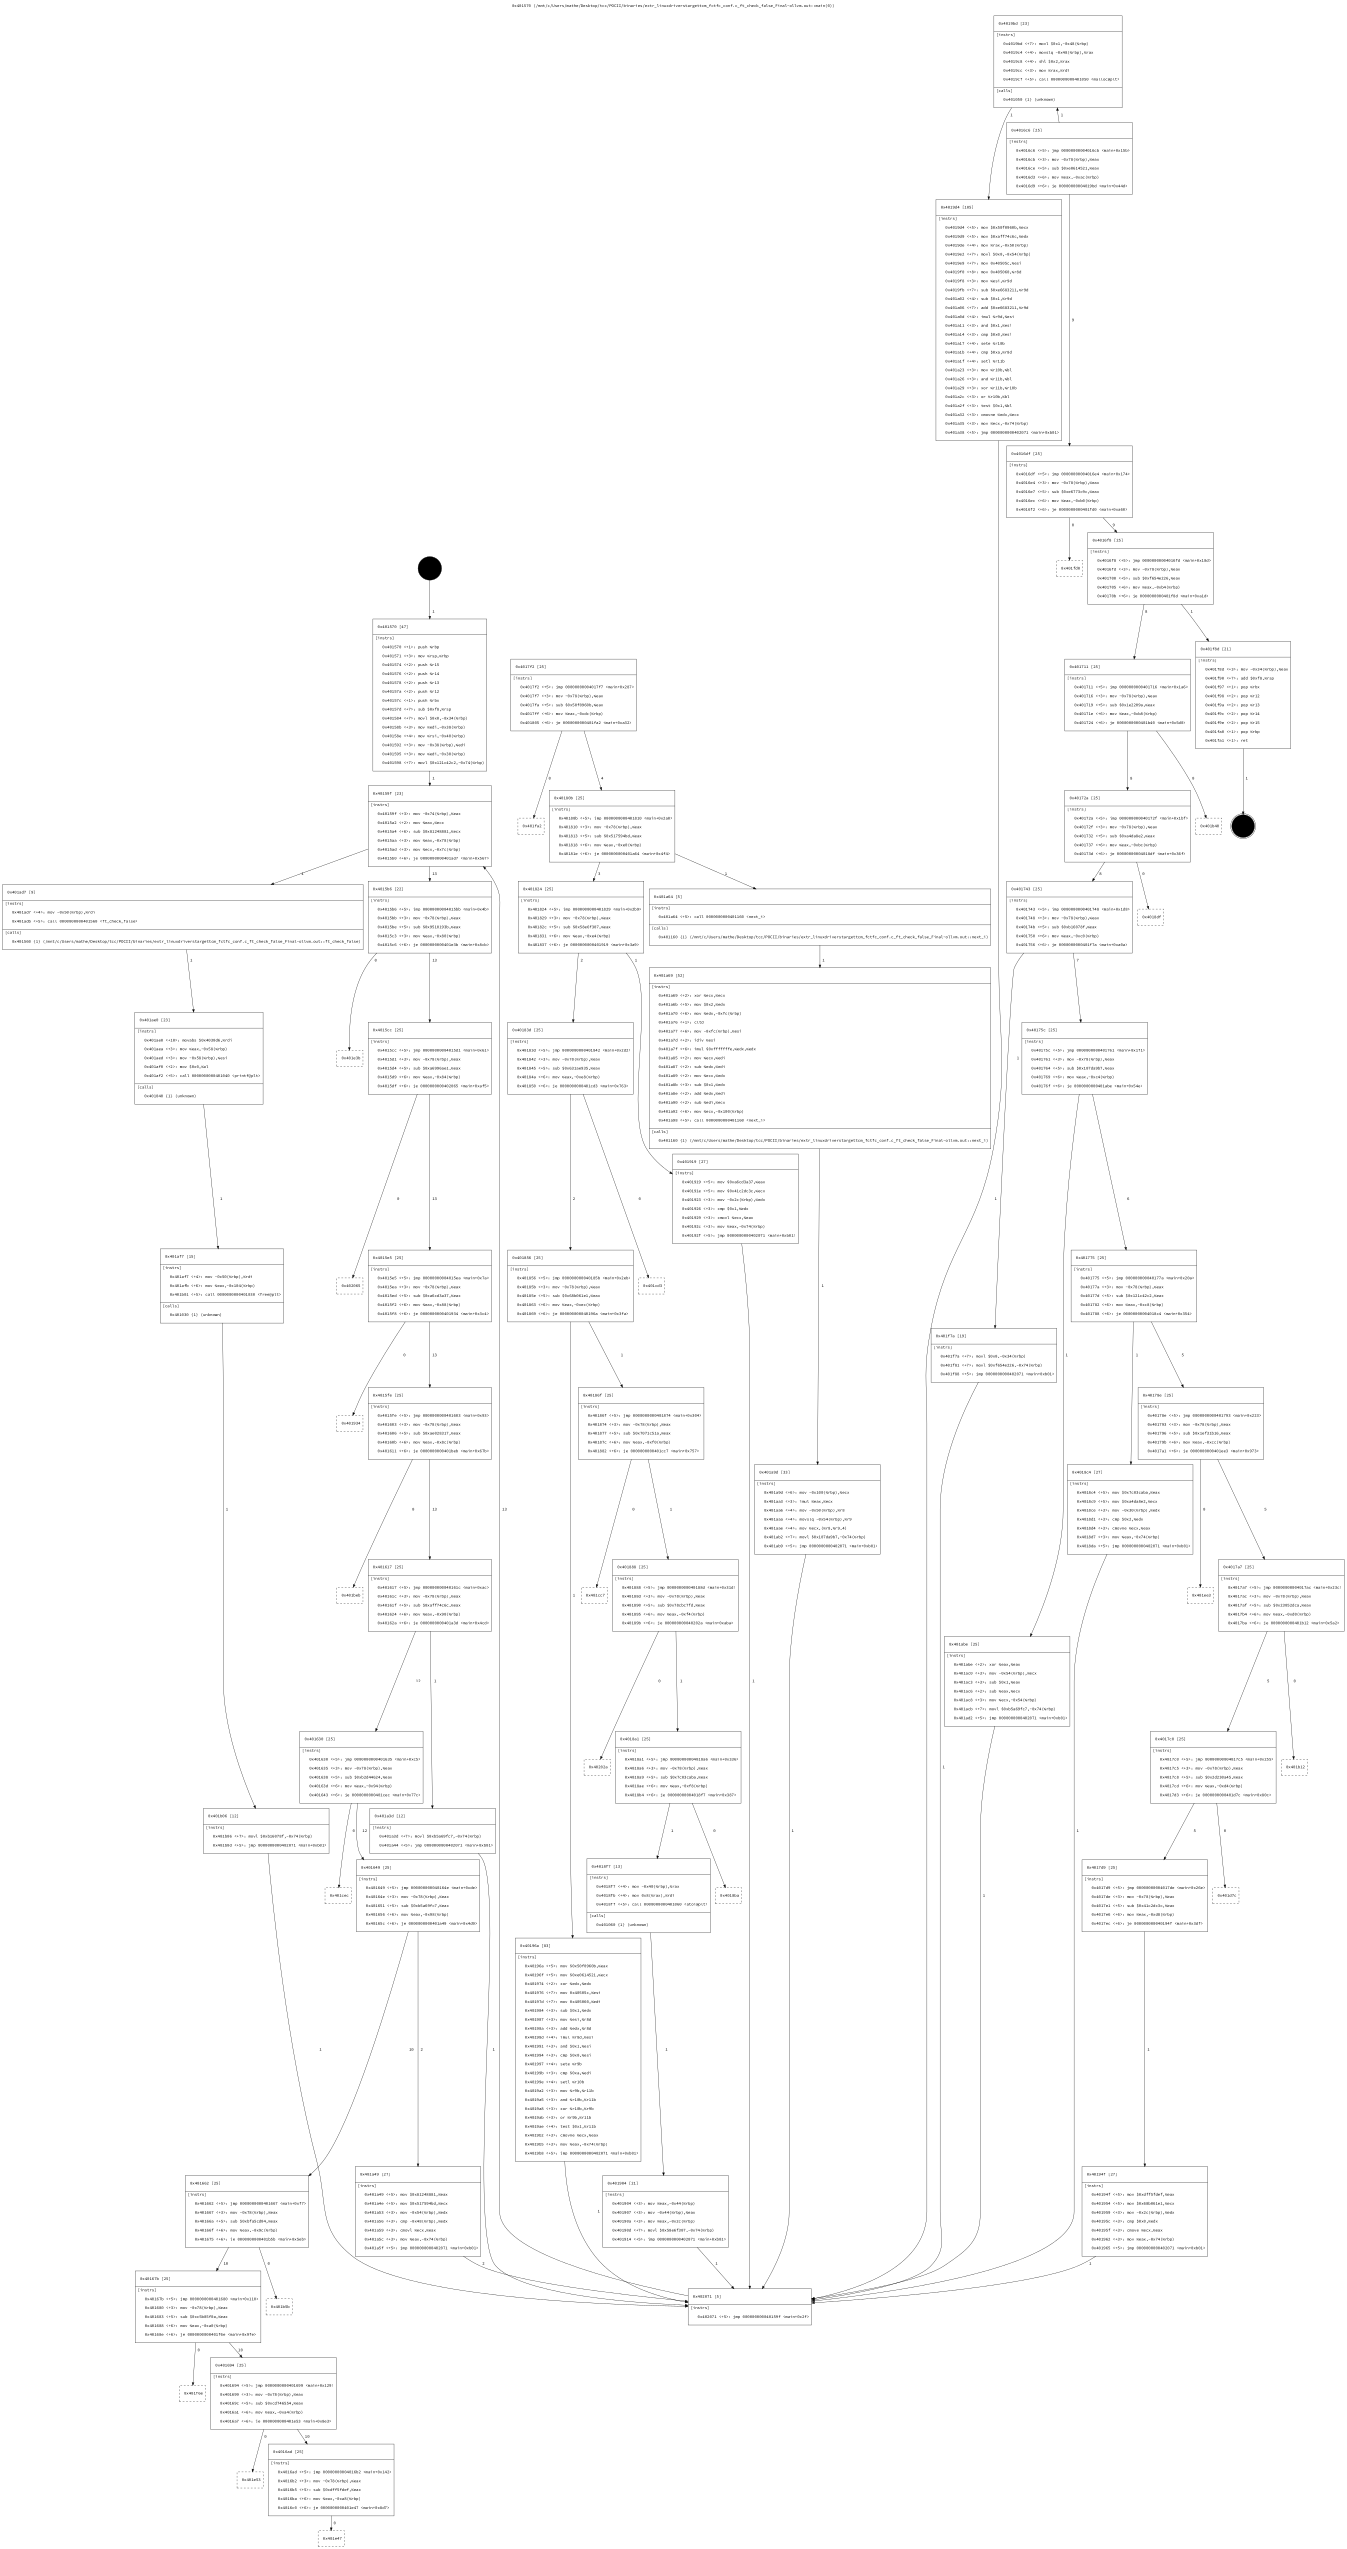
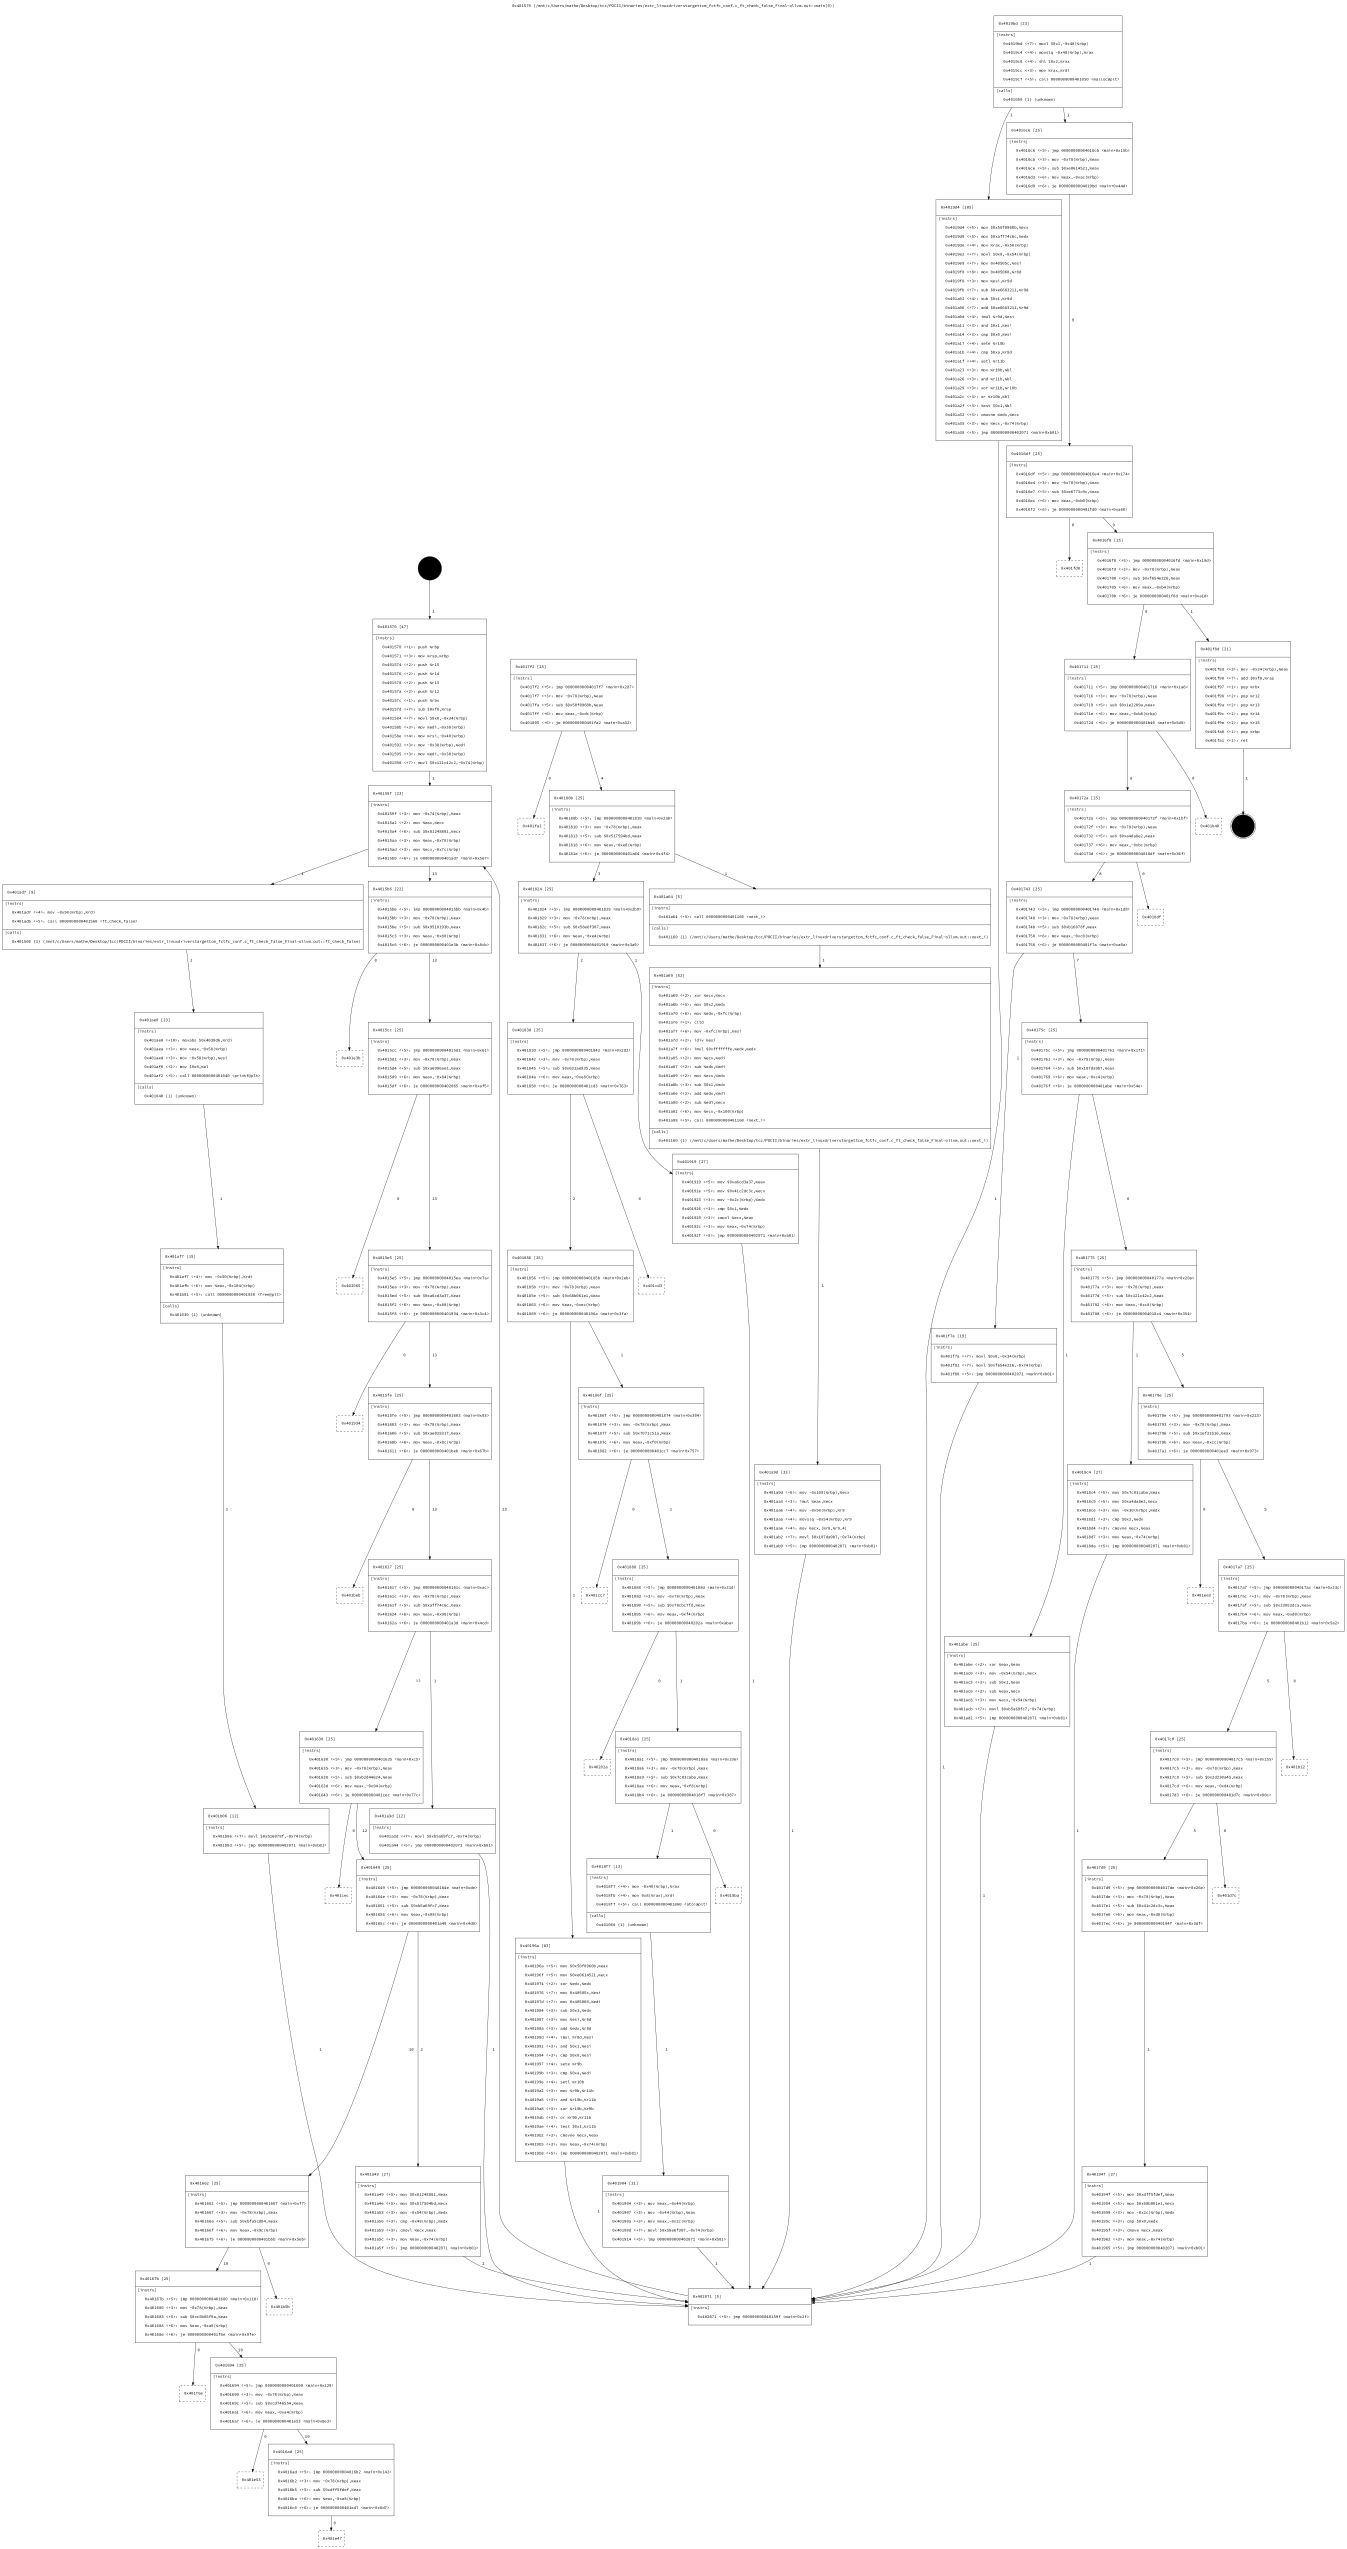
edge "0x4016c6 [25]" -> "0x4019bd [23]": reversed
